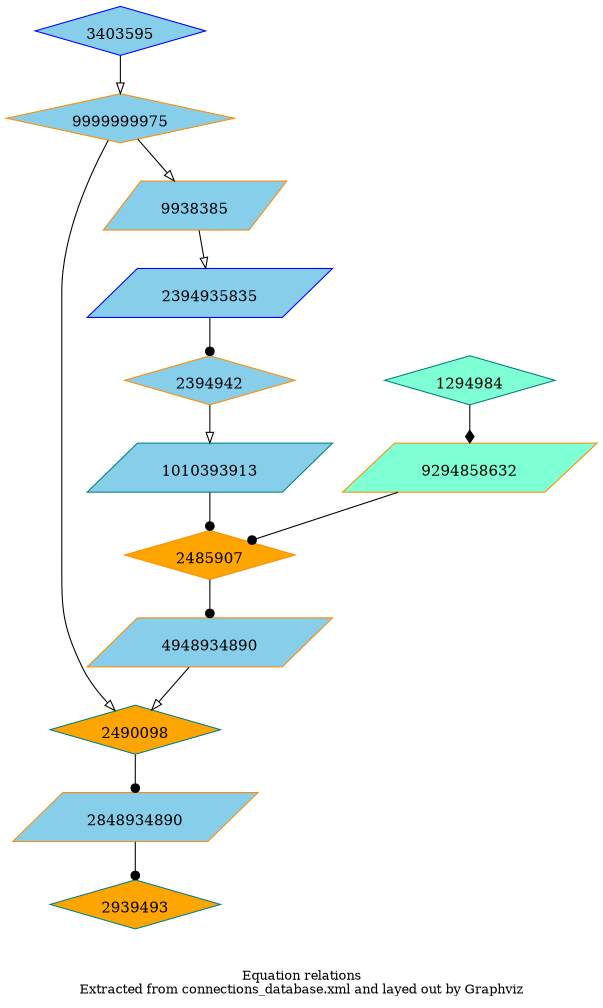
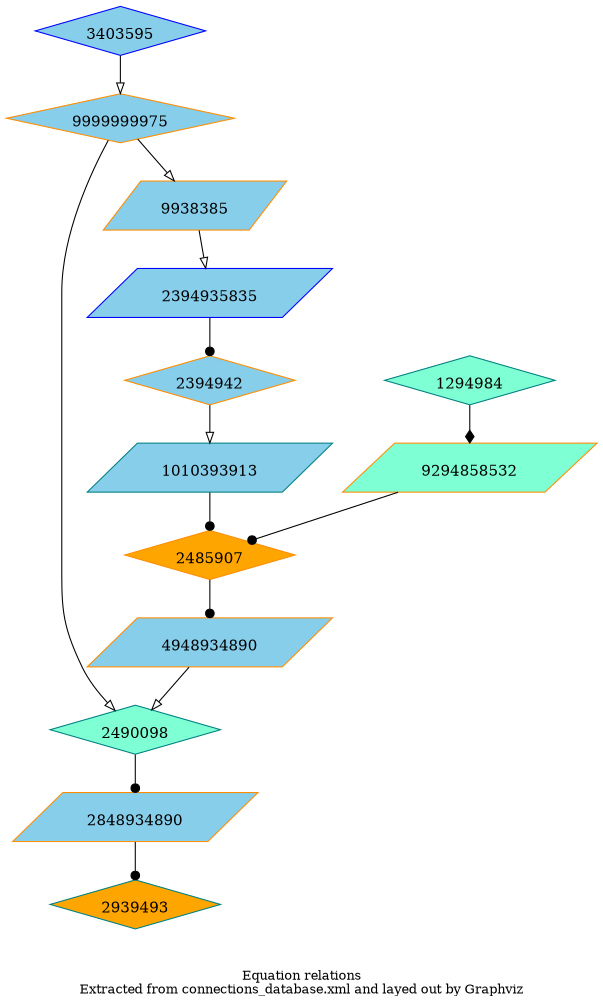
node "9294858632": label "9294858632" -> "9294858532"
node "2490098": fillcolor orange -> aquamarine
